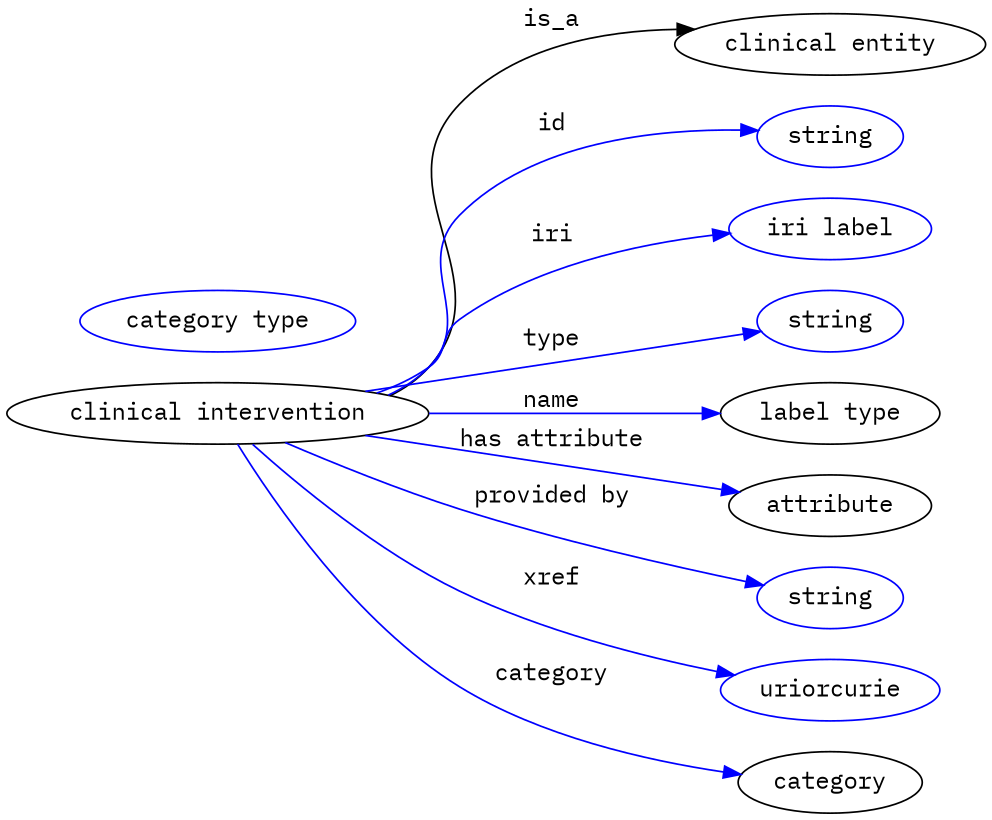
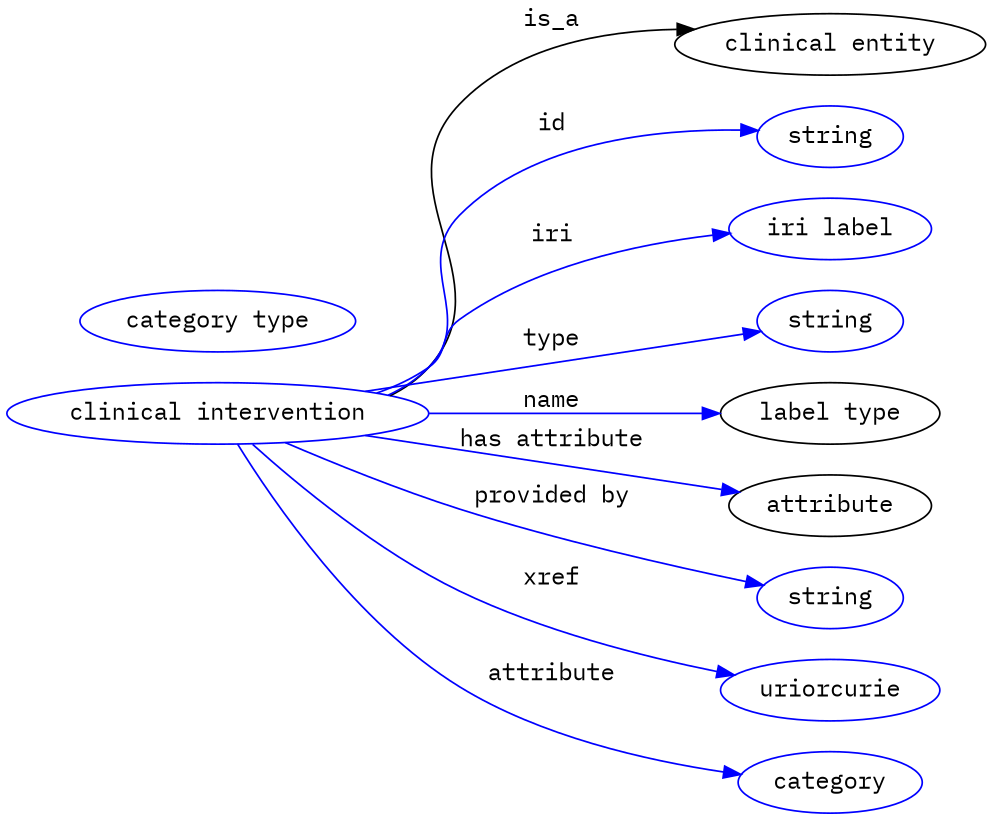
node "clinical intervention": color black -> blue
edge "clinical intervention" -> "category": label "category" -> "attribute"
node "category": color black -> blue
